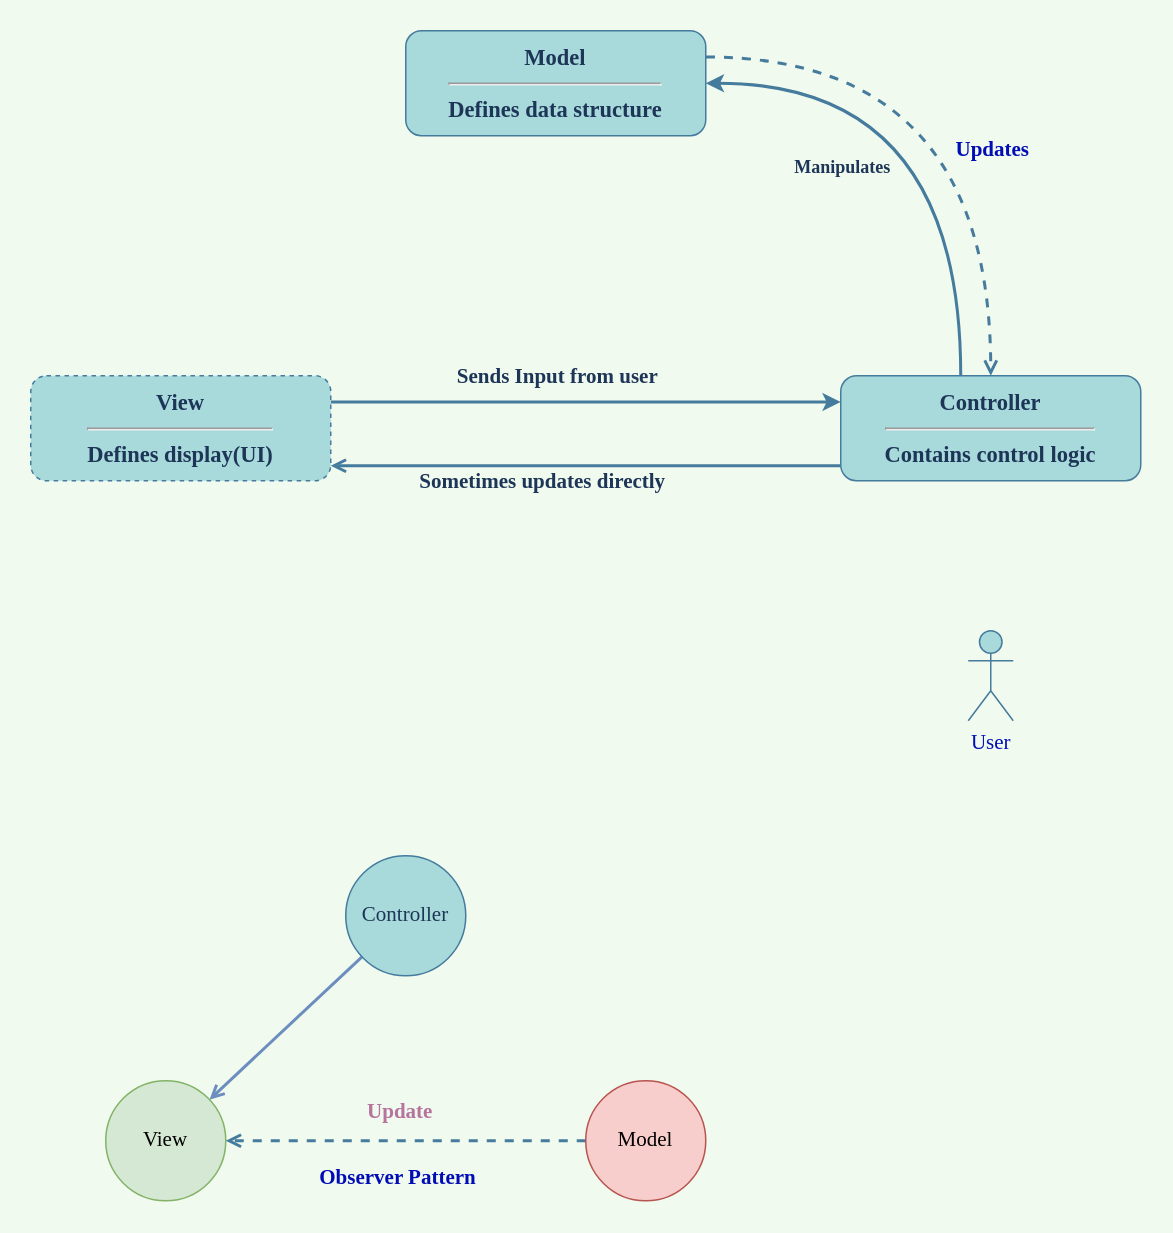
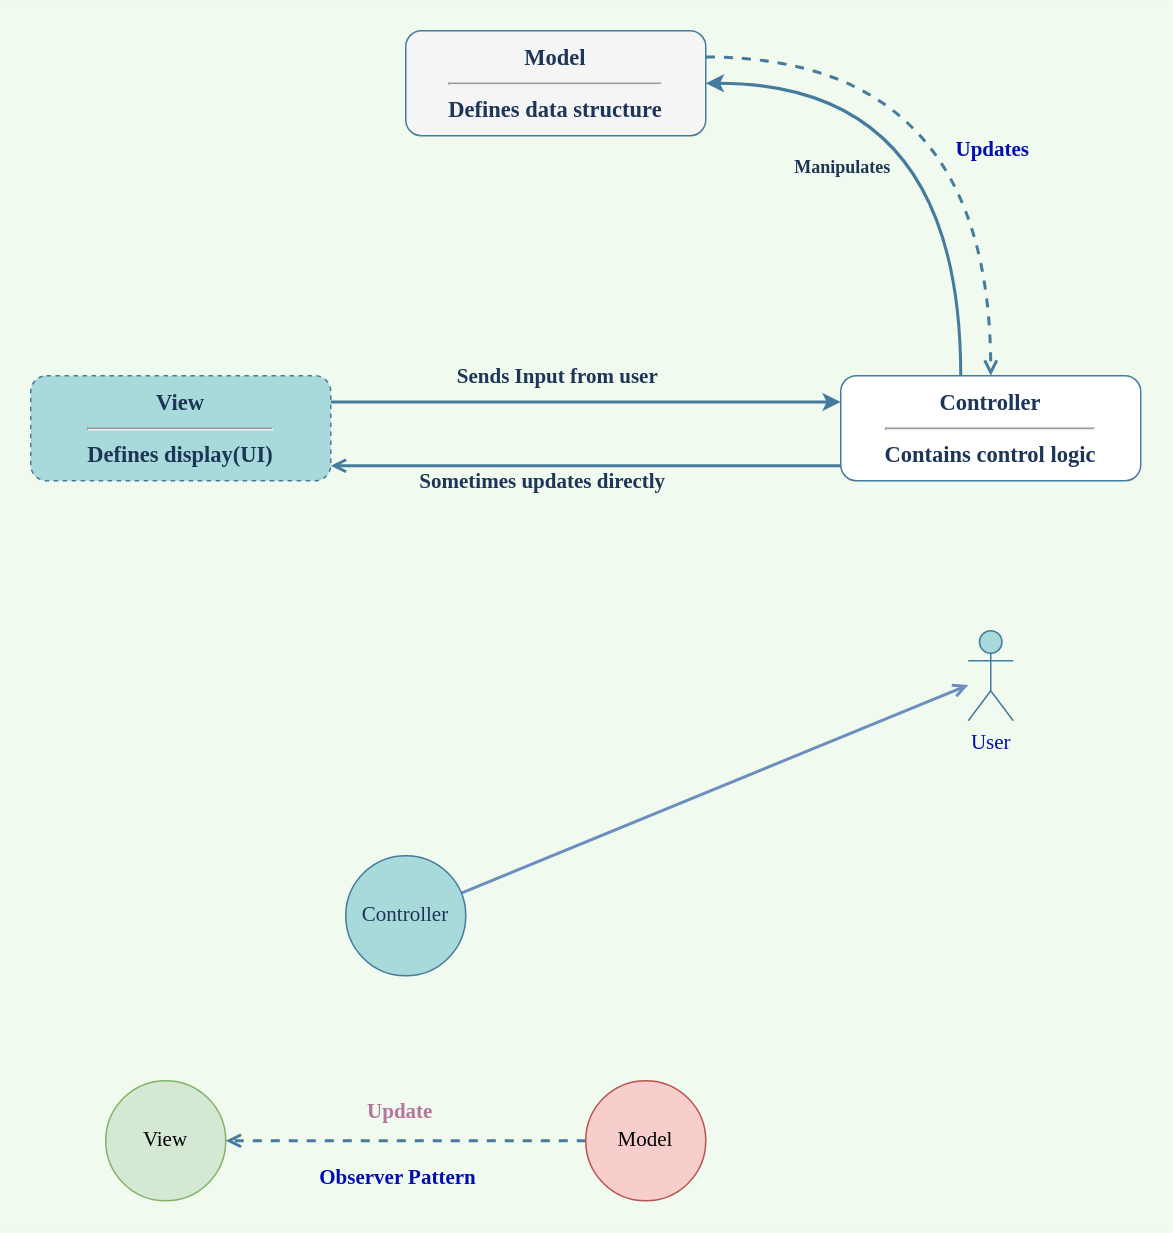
node "ModelDefines data structure": fillcolor #a8dadc -> #f5f5f5
node "Controller Contains control logic": fillcolor #a8dadc -> #ffffff
edge "Controller" -> "View": now "Controller" -> "User"
